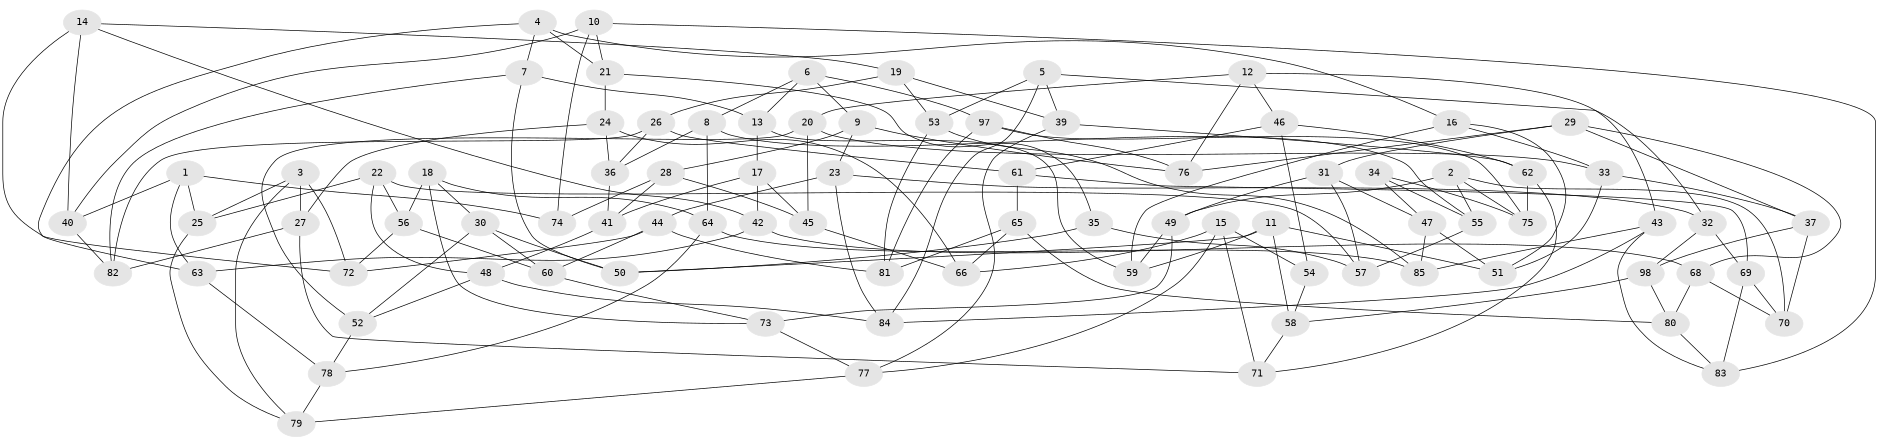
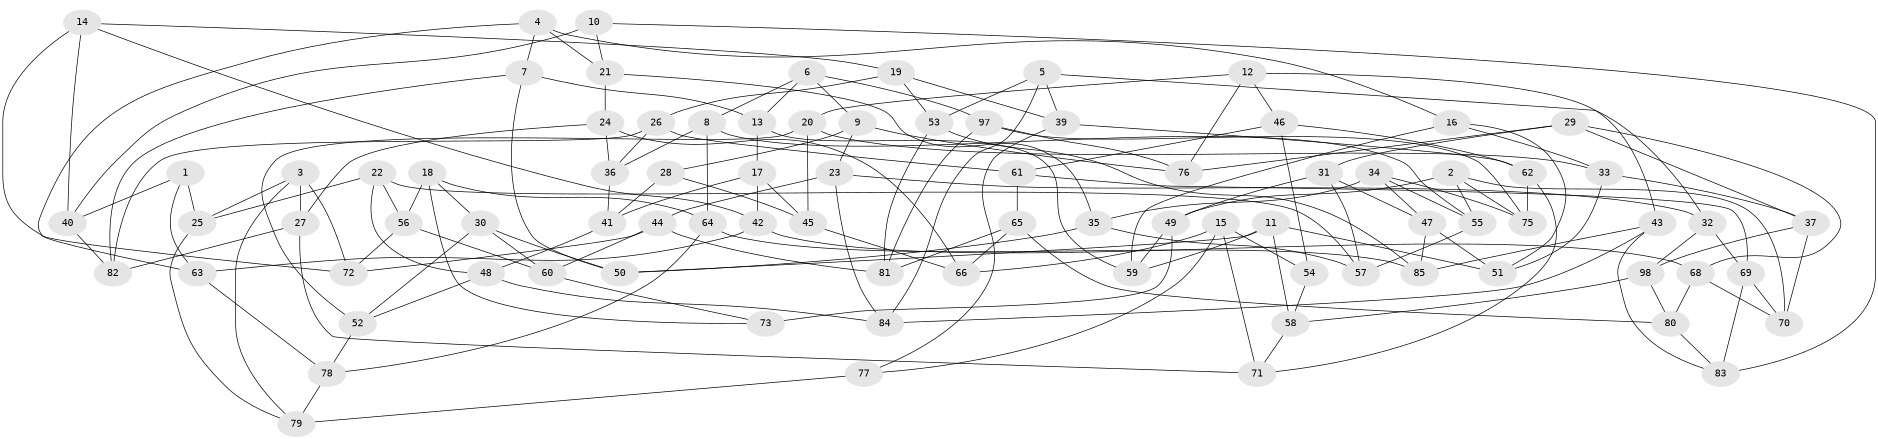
edge "34" -- "35": added
node "74": removed
edge "73" -- "77": removed
